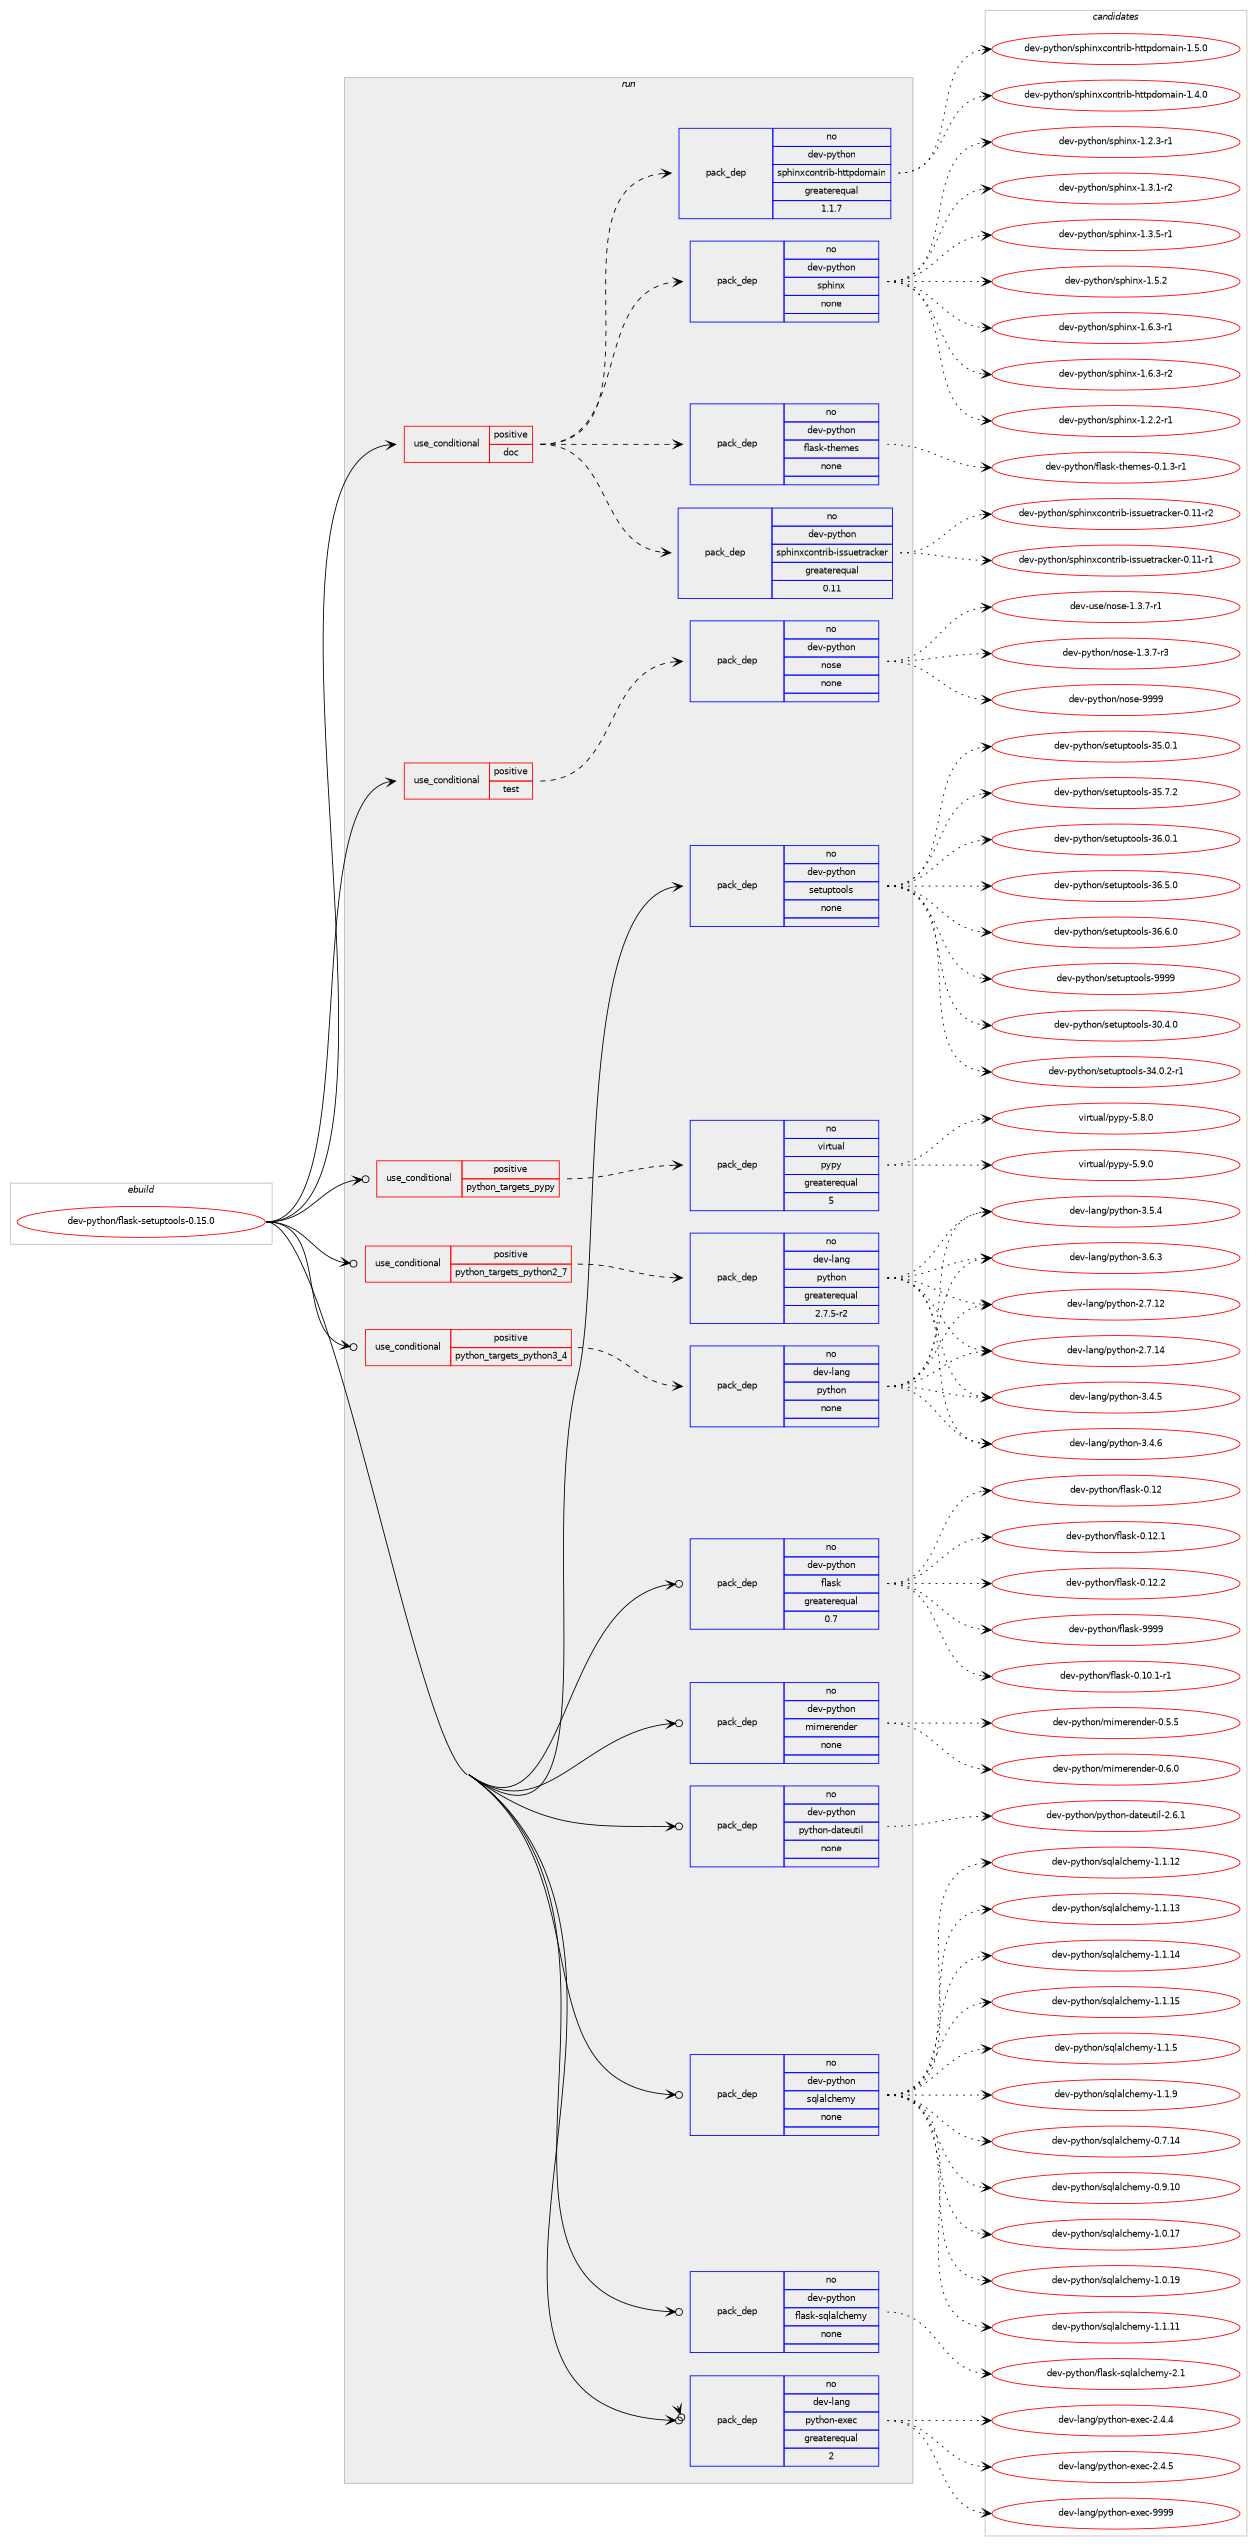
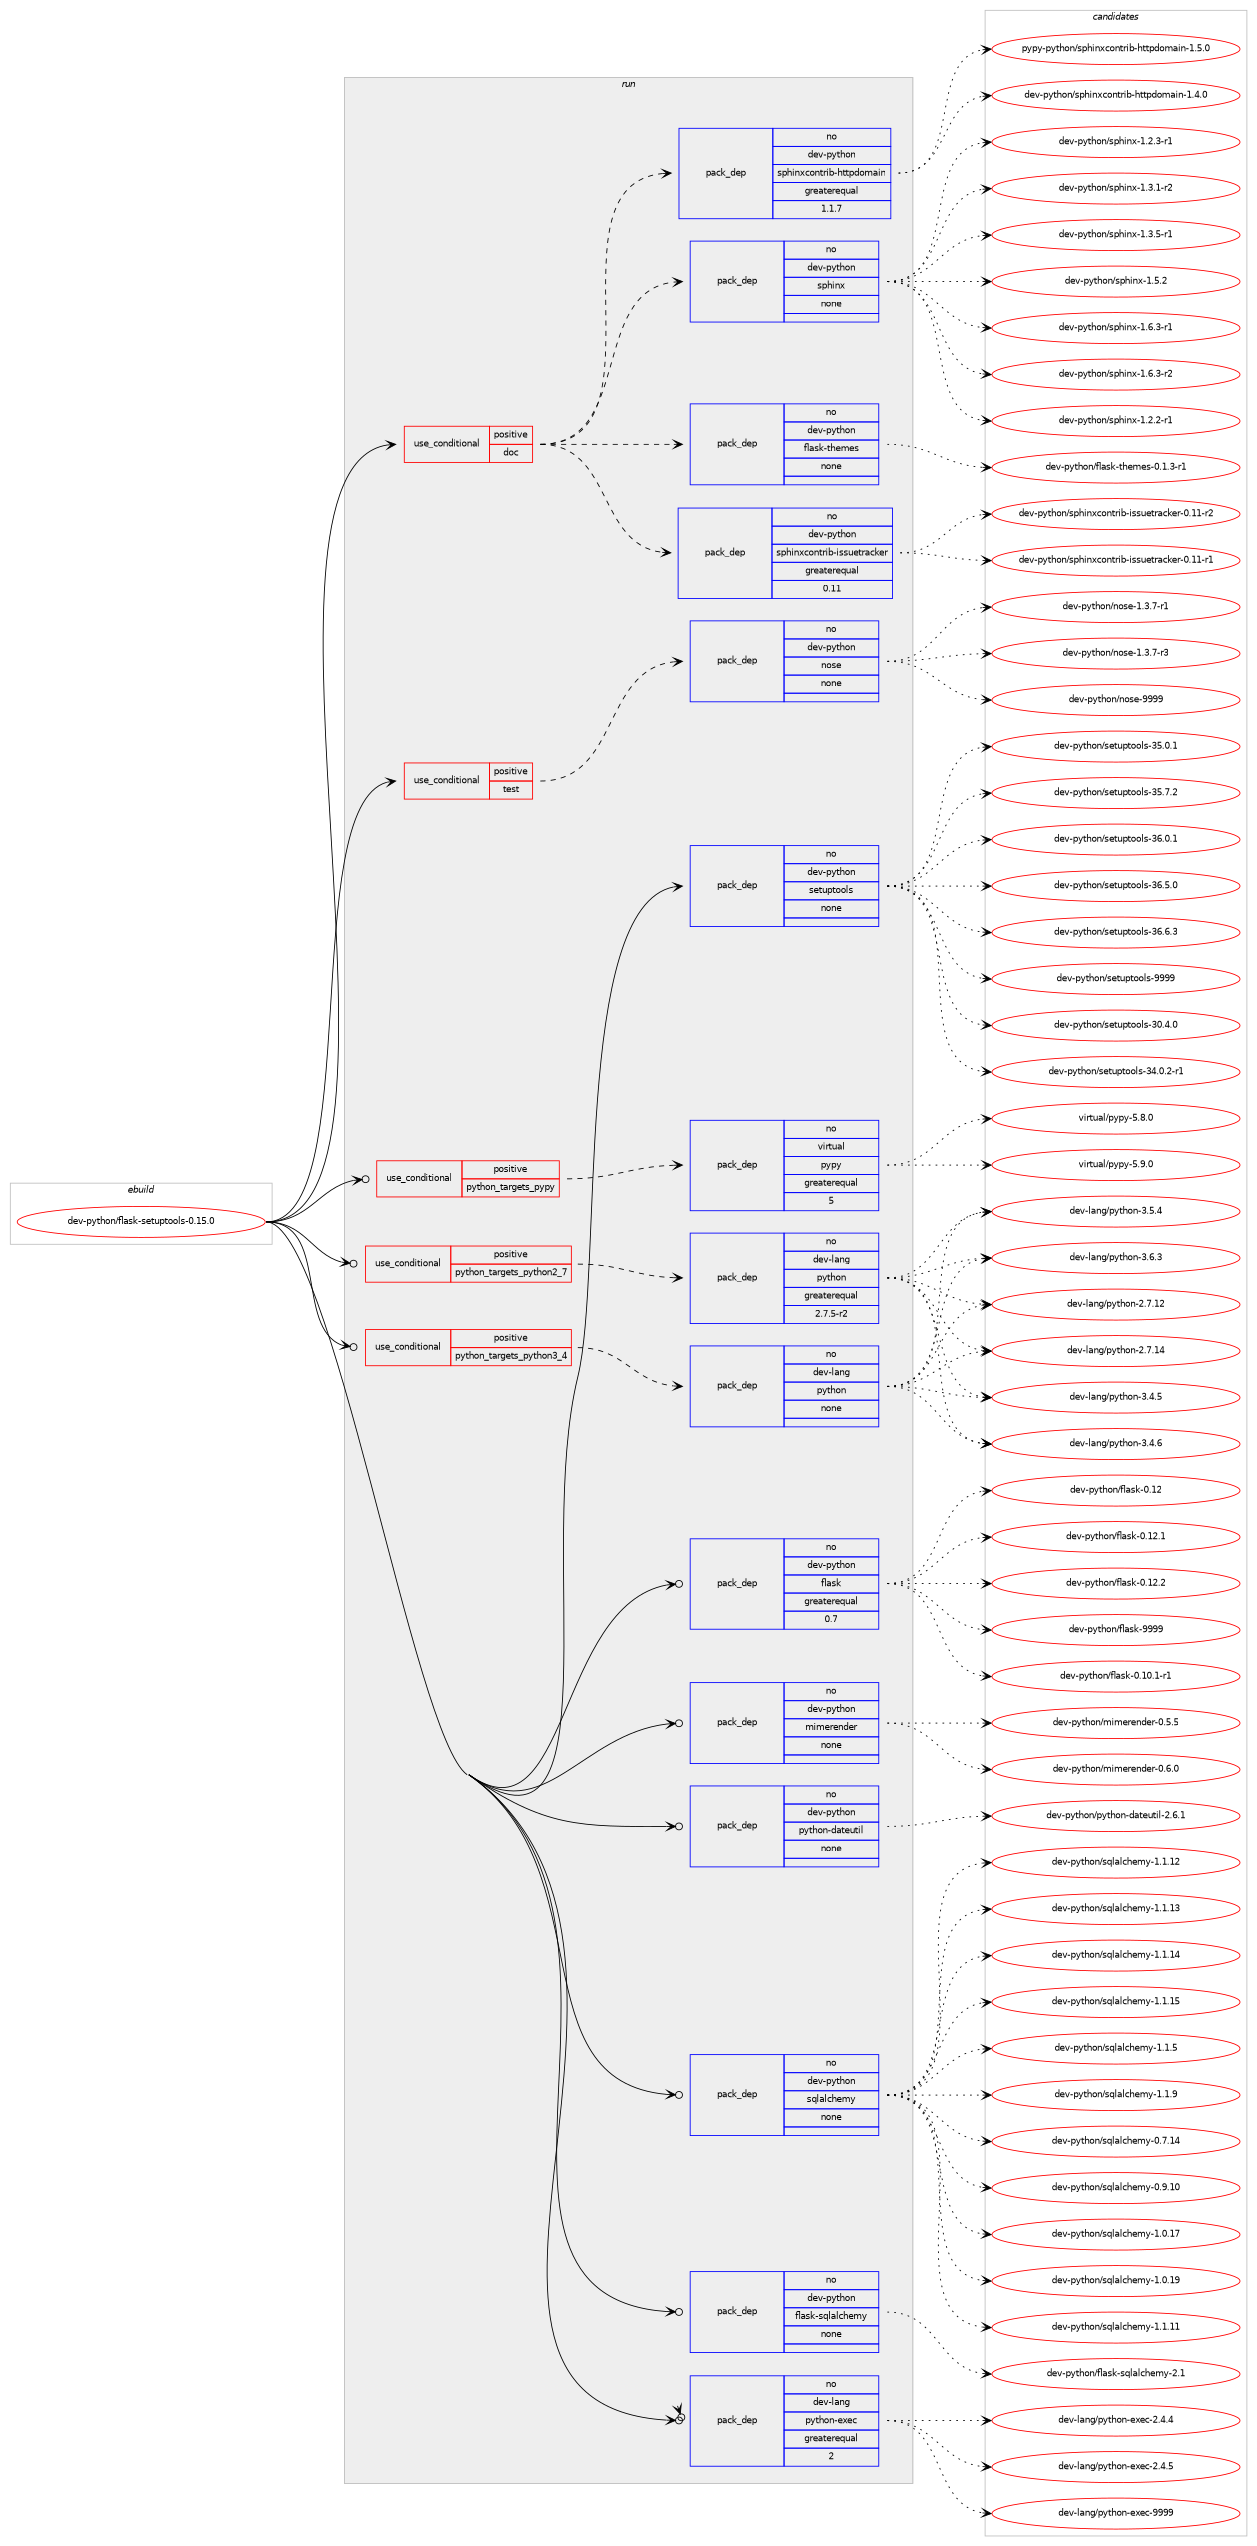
node "dev-python/sphinxcontrib-httpdomain-1.5.0": label "dev-python/sphinxcontrib-httpdomain-1.5.0" -> "pypy-python/sphinxcontrib-httpdomain-1.5.0"
node "dev-use/nose-1.3.7-r1": label "dev-use/nose-1.3.7-r1" -> "dev-python/nose-1.3.7-r1"
node "dev-python/setuptools-36.6.0": label "dev-python/setuptools-36.6.0" -> "dev-python/setuptools-36.6.3"
